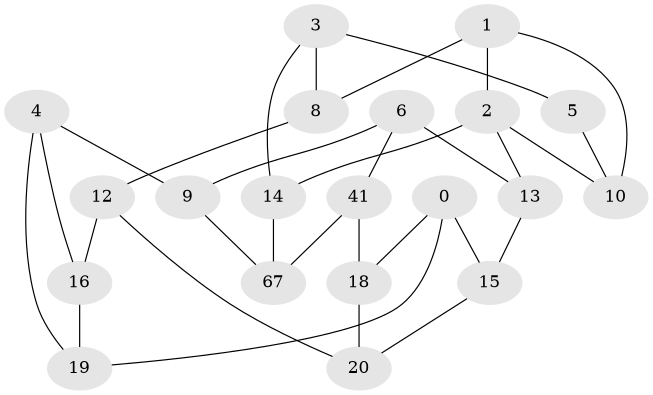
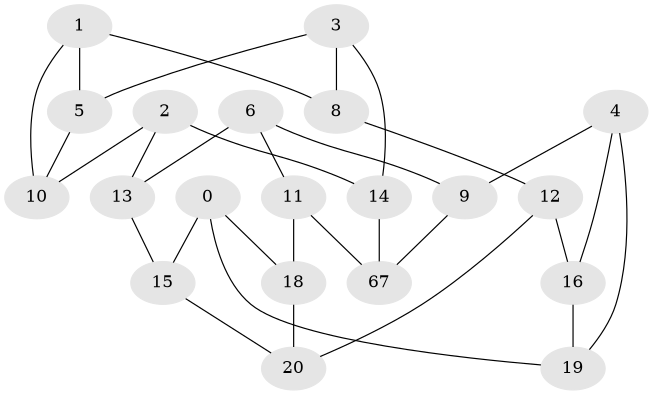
edge "1" -- "2": now "1" -- "5"
node "41": label "41" -> "11"
